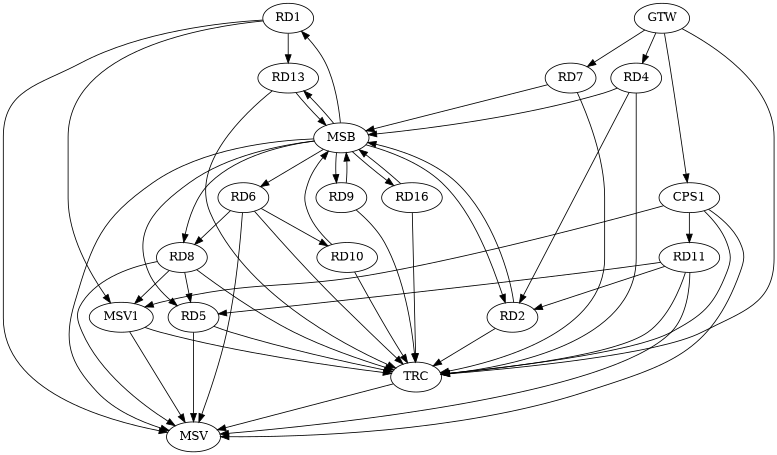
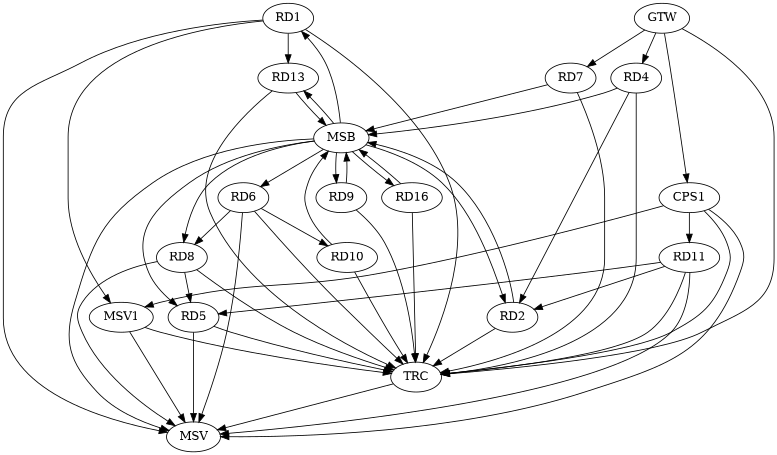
edge "RD1" -> "TRC": added
edge "RD8" -> "MSV1": removed
